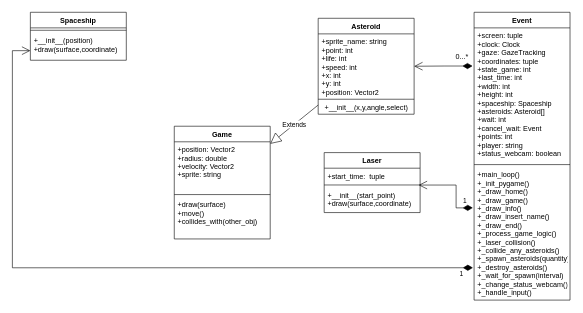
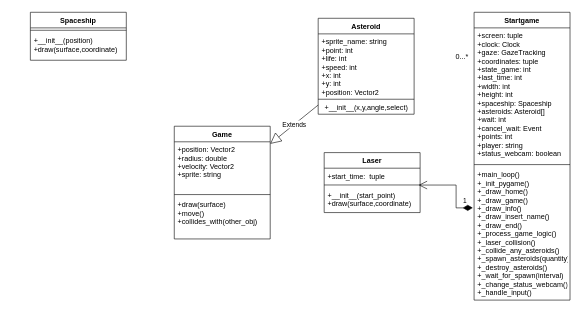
node "Event": label "Event" -> "Startgame"
edge "Asteroid" -- "+screen: tuple +clock: Clock +gaze: GazeTracking +coordinates: tuple +state_game: int +last_time: int +width: int +height: int +spaceship: Spaceship +asteroids: Asteroid[] +wait: int +cancel_wait: Event +points: int +player: string +status_webcam: boolean": removed
edge "Spaceship" -- "+main_loop() +_init_pygame() +_draw_home() +_draw_game() +_draw_info() +_draw_insert_name() +_draw_end() +_process_game_logic() +_laser_collision() +_collide_any_asteroids() +_spawn_asteroids(quantity) +_destroy_asteroids() +_wait_for_spawn(interval) +_change_status_webcam() +_handle_input()": removed, label "1"
